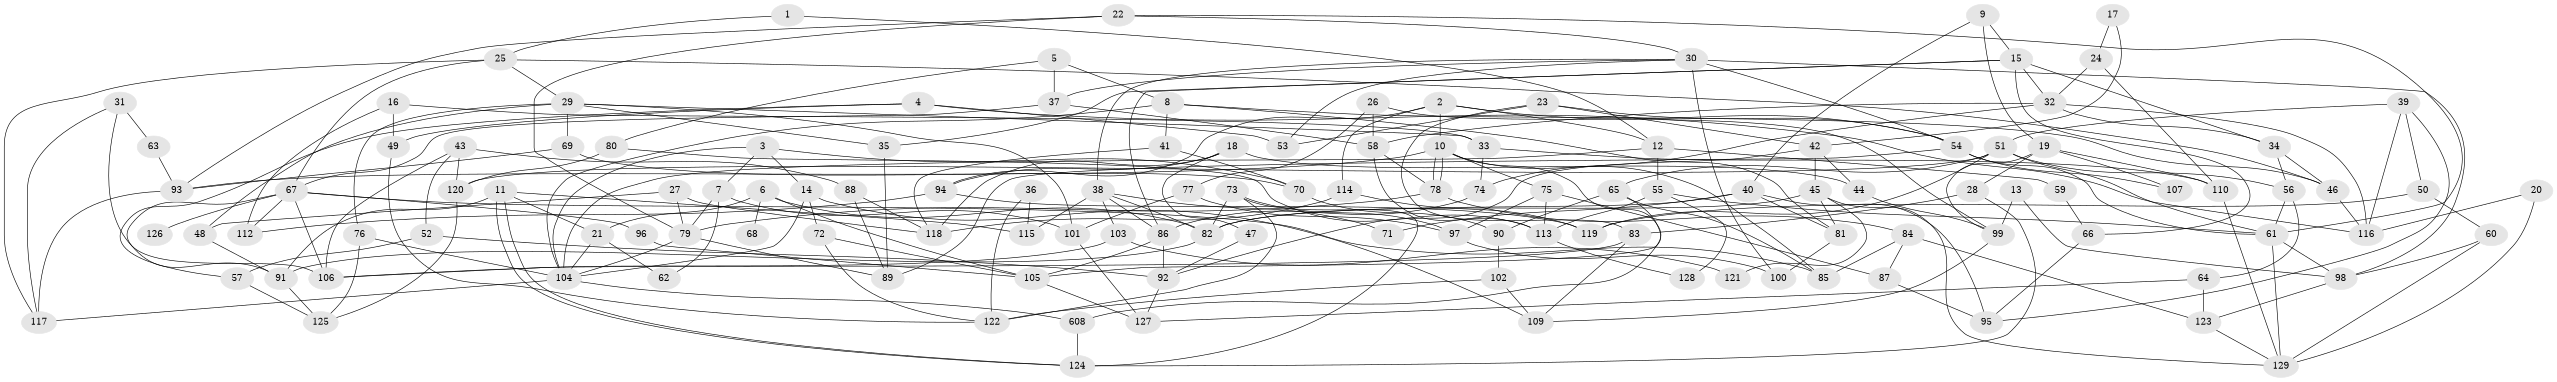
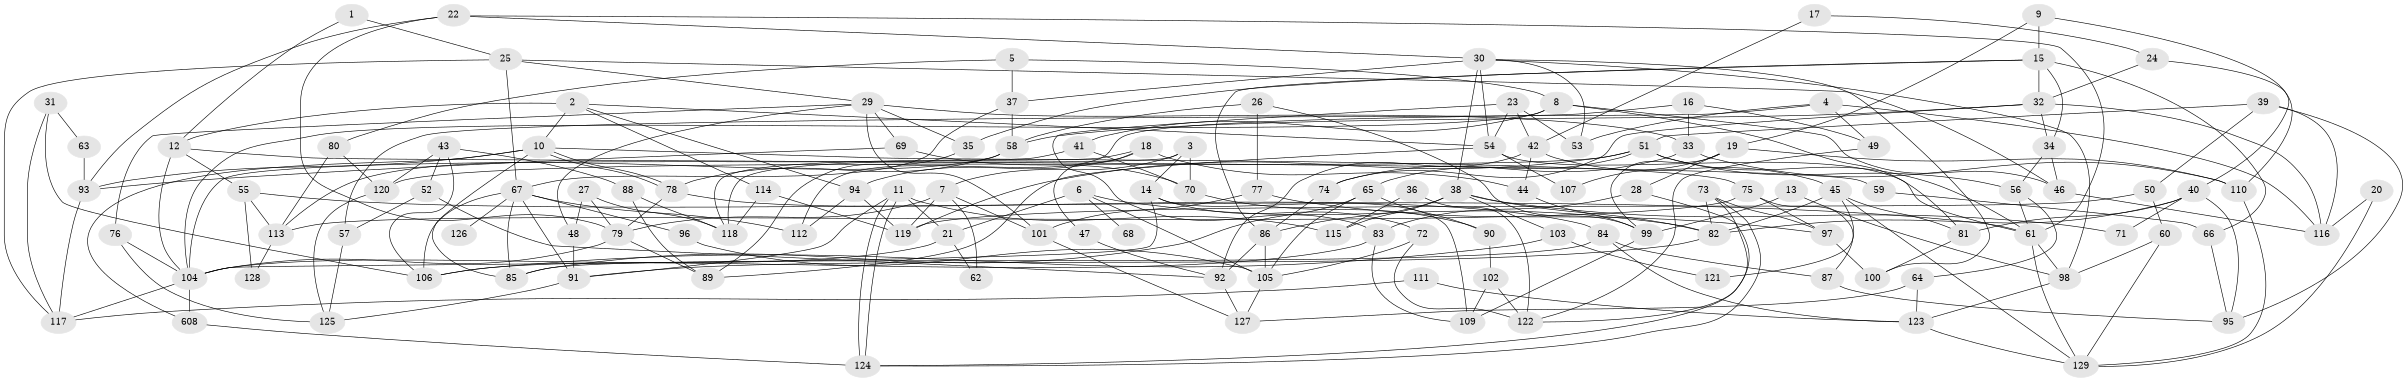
edge "7" -- "119": added
node "111": added
